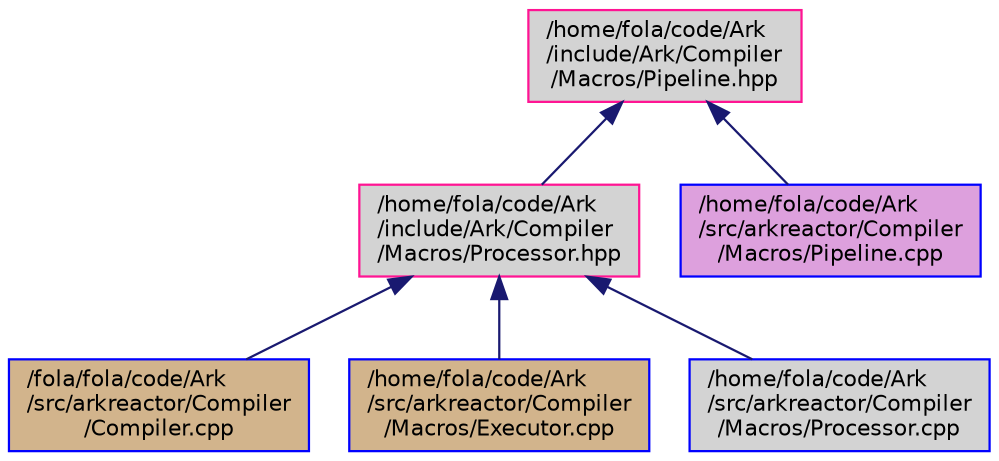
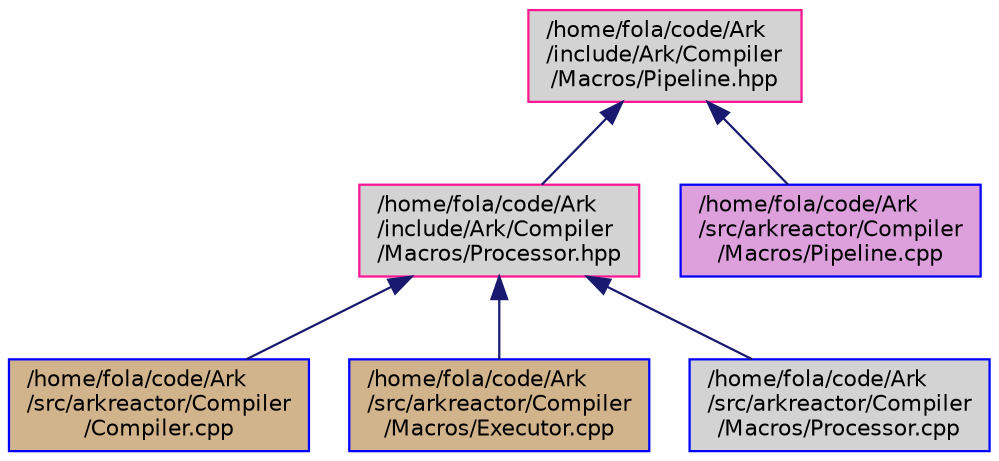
node "/fola/fola/code/Ark /src/arkreactor/Compiler /Compiler.cpp": label "/fola/fola/code/Ark /src/arkreactor/Compiler /Compiler.cpp" -> "/home/fola/code/Ark /src/arkreactor/Compiler /Compiler.cpp"
